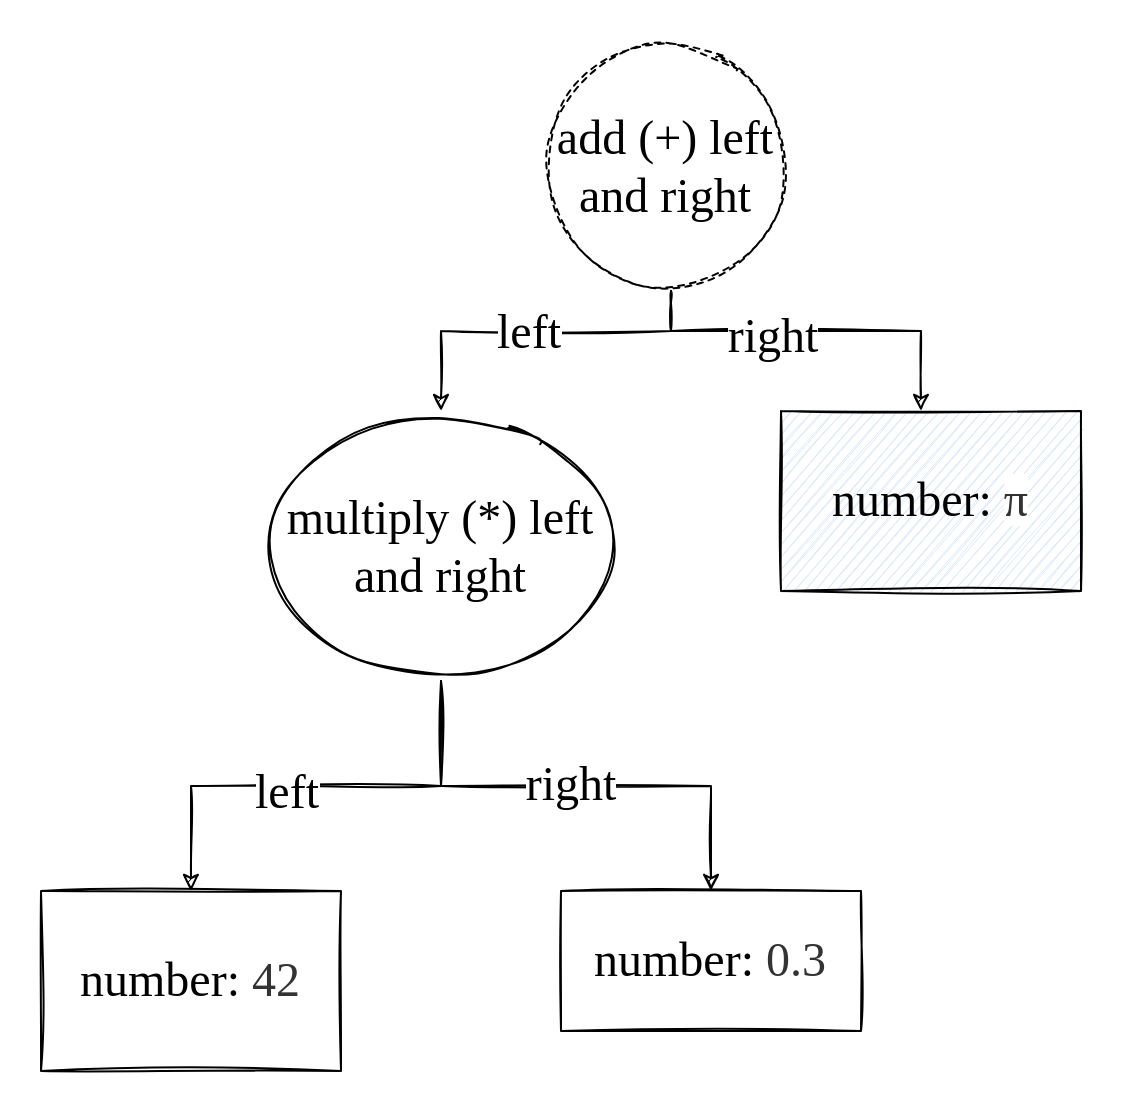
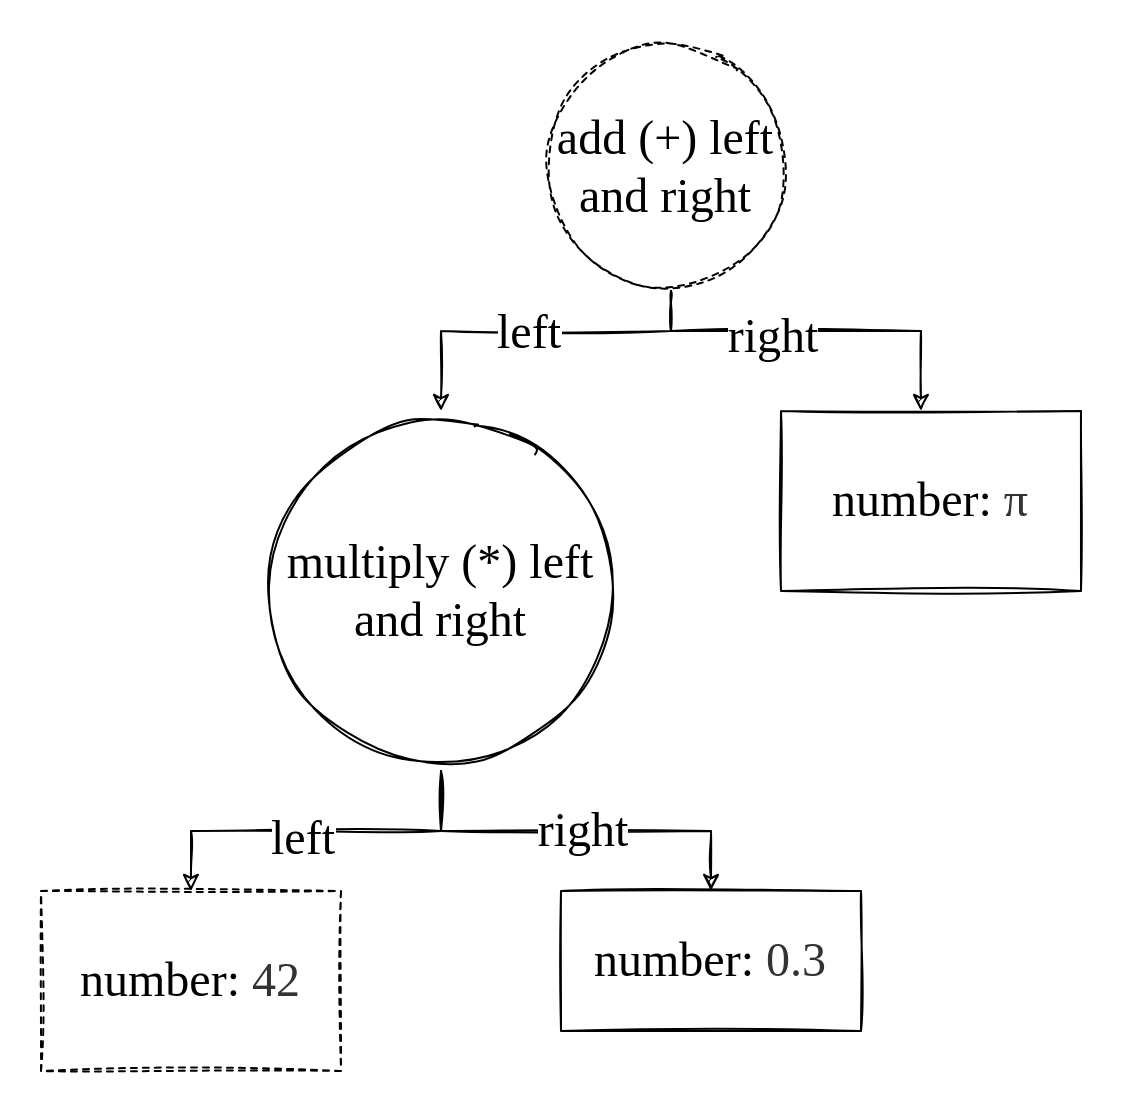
node "number: π": fillcolor #dae8fc -> #ffffff
node "multiply (*) left and right": size 360x270 -> 360x360
node "number: 42": style solid -> dashed
